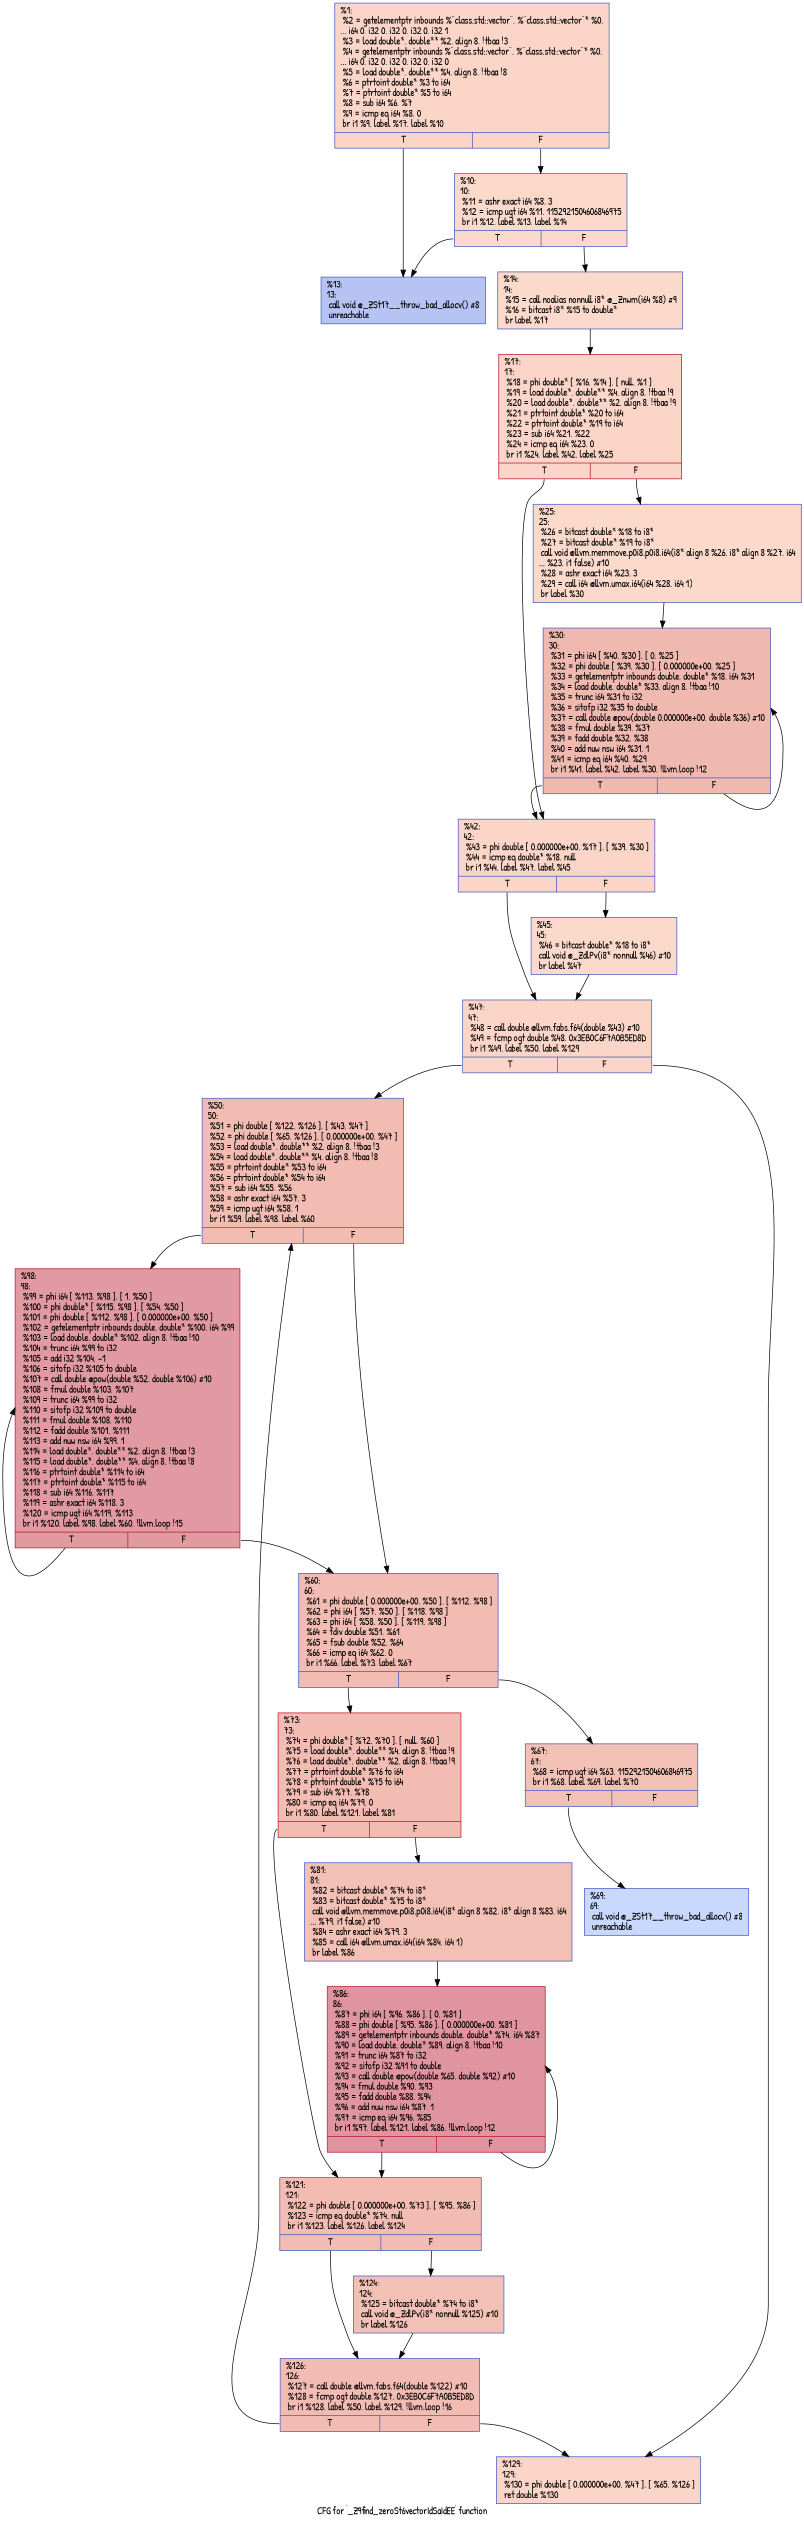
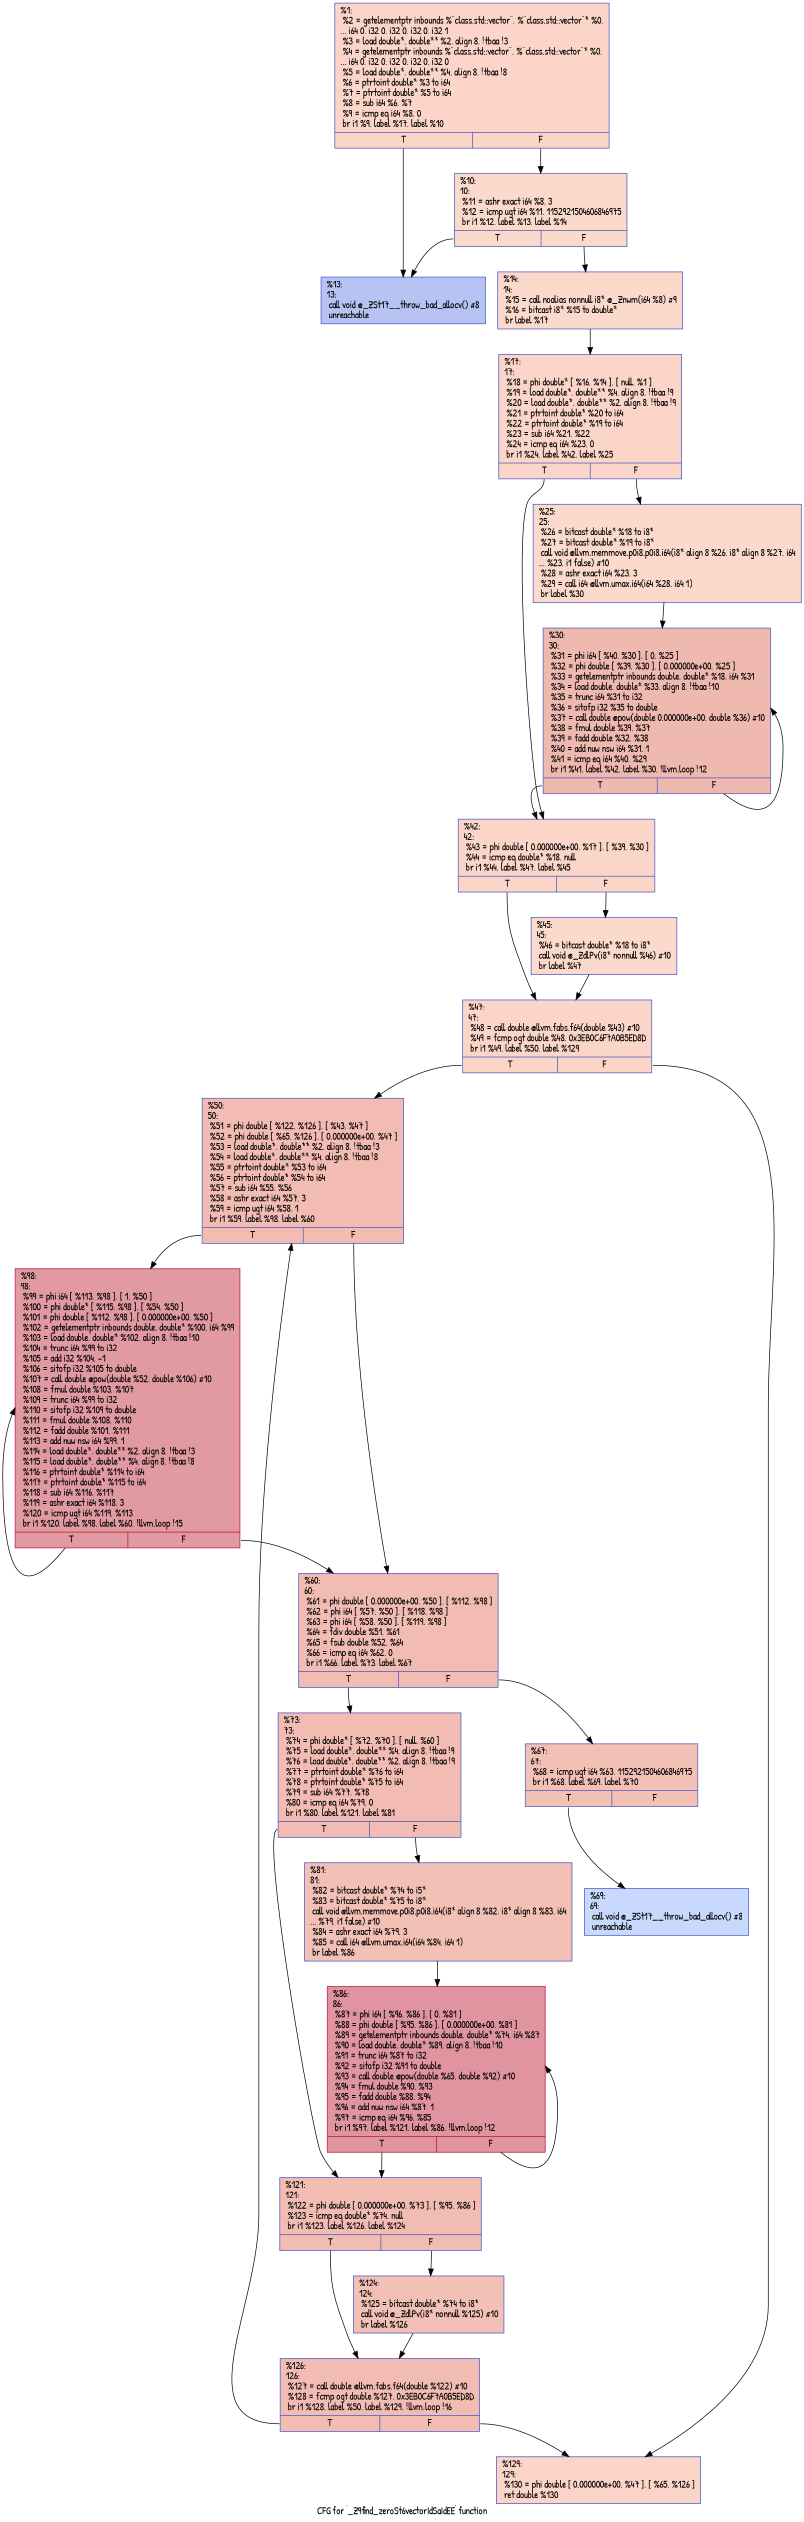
node "%17:": color #b70d28ff -> #3d50c3ff
node "%73:": color #b70d28ff -> #3d50c3ff
node "%81:": text "%82 = bitcast double* %74 to i8*" -> "%82 = bitcast double* %74 to i5*"
